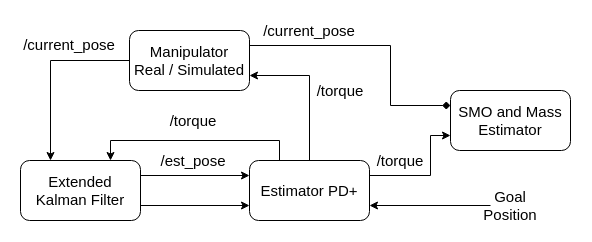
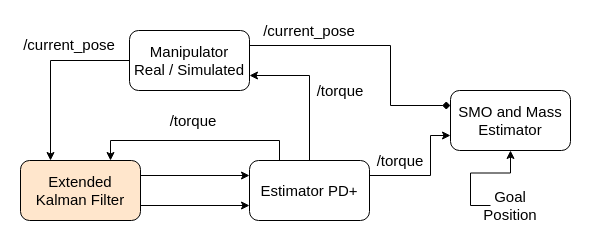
node "/est_pose": removed
node "Extended Kalman Filter": fillcolor #ffffff -> #ffe6cc
edge "Goal Position" -> "Estimator PD+": now "Goal Position" -> "SMO and Mass Estimator"
